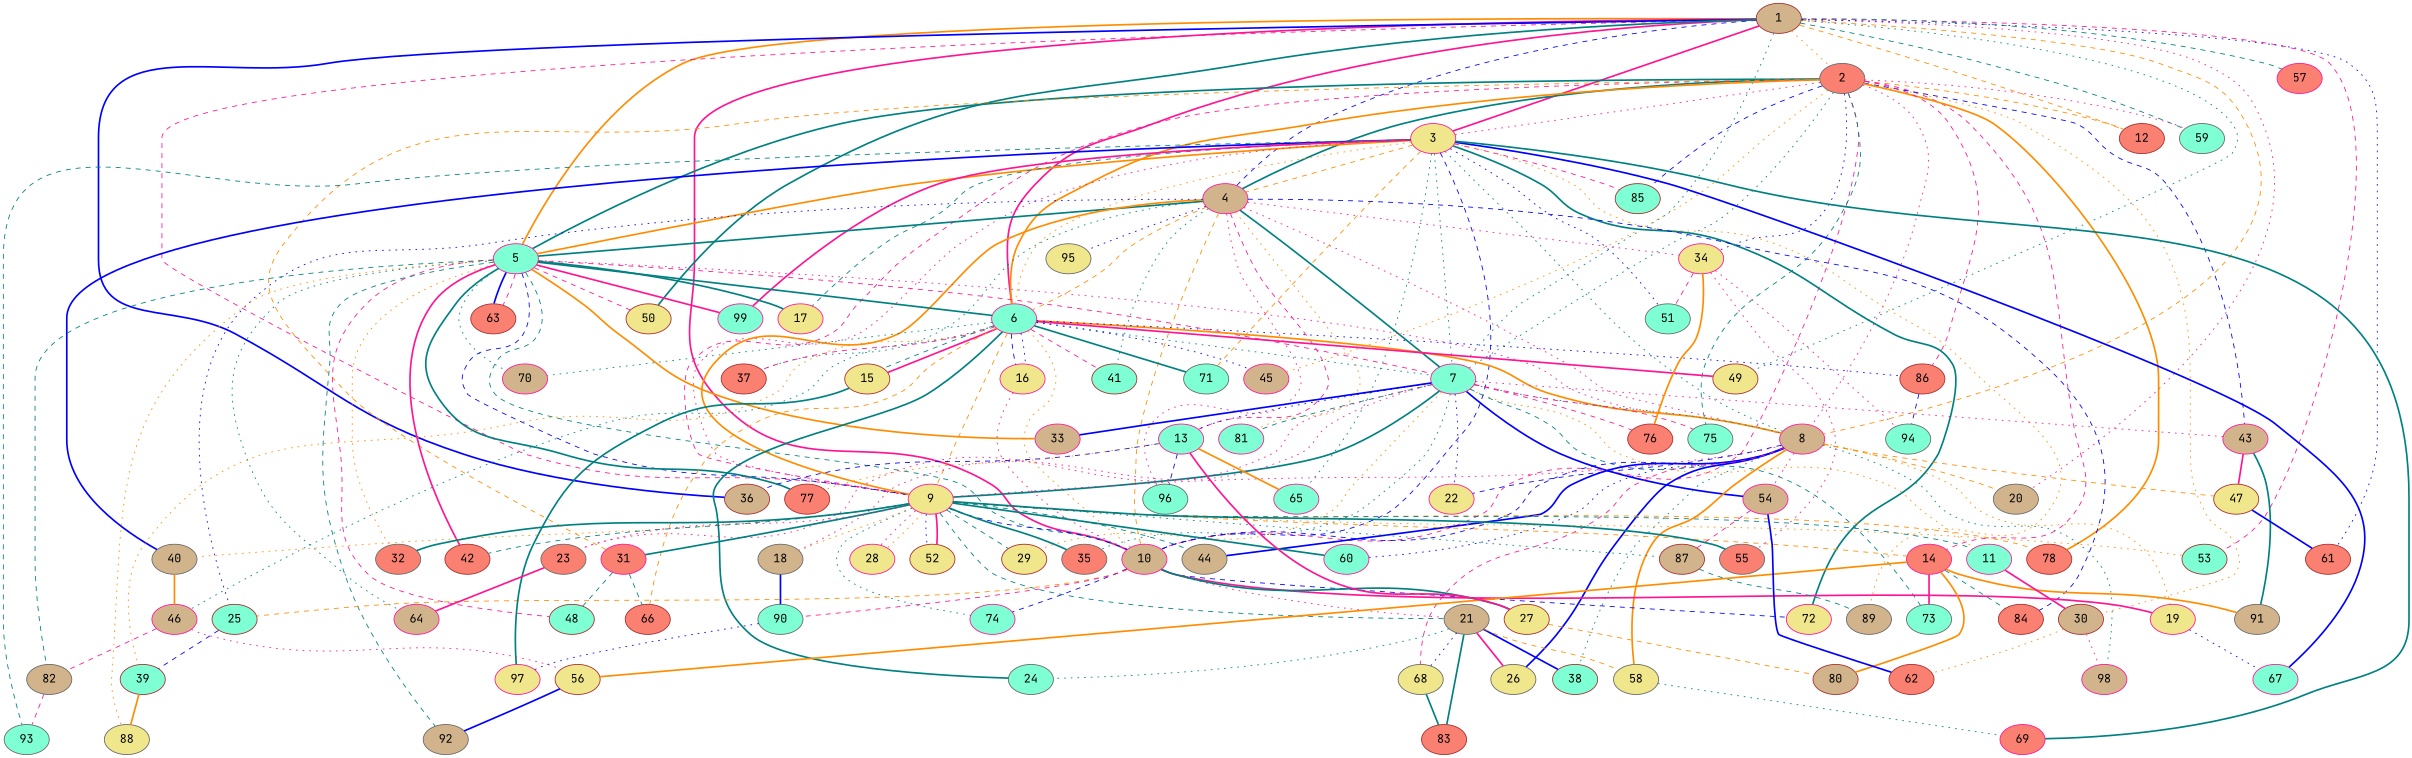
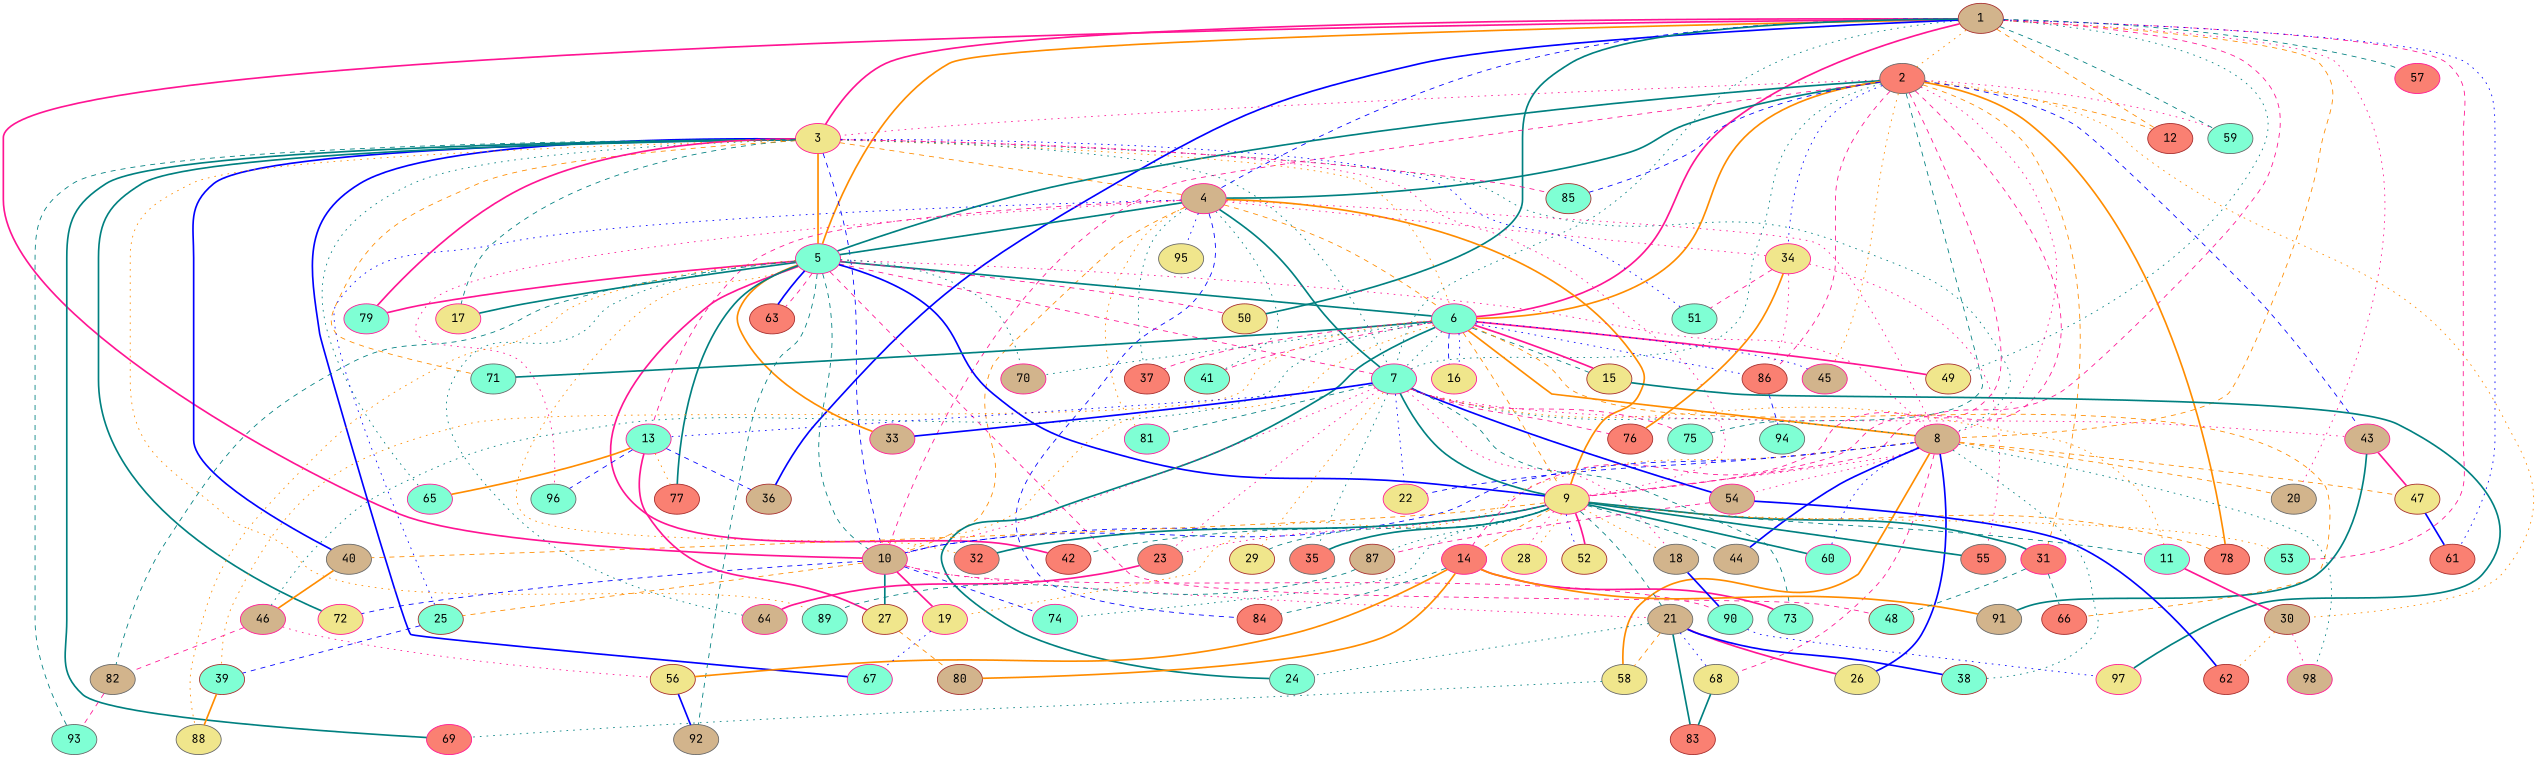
node "99": label "99" -> "79"
edge "34" -- "94": now "34" -- "86"
edge "5" -- "9": style dashed -> bold
edge "16" -- "10": now "7" -- "10"
edge "9" -- "40": style dotted -> dashed
node "89": fillcolor tan -> aquamarine
